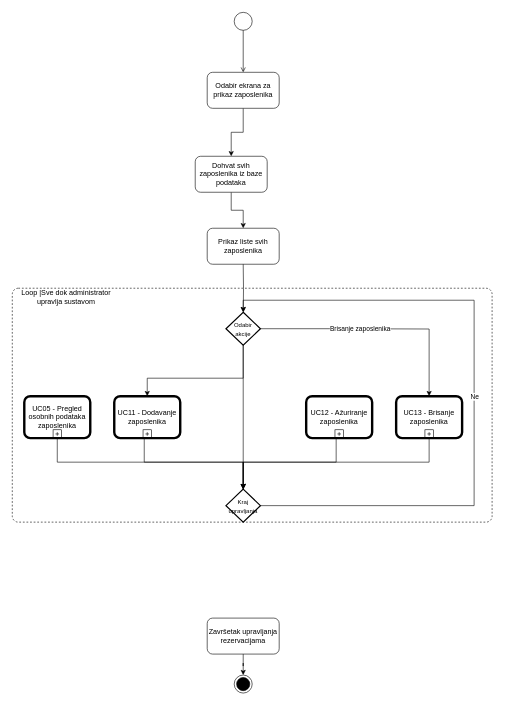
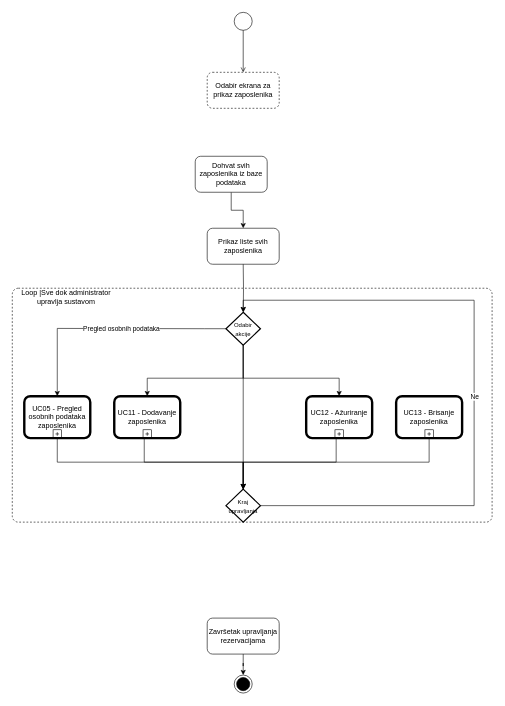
node "Odabir ekrana za prikaz zaposlenika": style solid -> dashed
edge "Odabir ekrana za prikaz zaposlenika" -> "Dohvat svih zaposlenika iz baze podataka": removed
edge "Odabir akcije" -> "UC05 - Pregled osobnih podataka zaposlenika": added, label "Pregled osobnih podataka"
edge "Odabir akcije" -> "UC13 - Brisanje zaposlenika": removed, label "Brisanje zaposlenika"
edge "Odabir akcije" -> "UC12 - Ažuriranje zaposlenika": added
